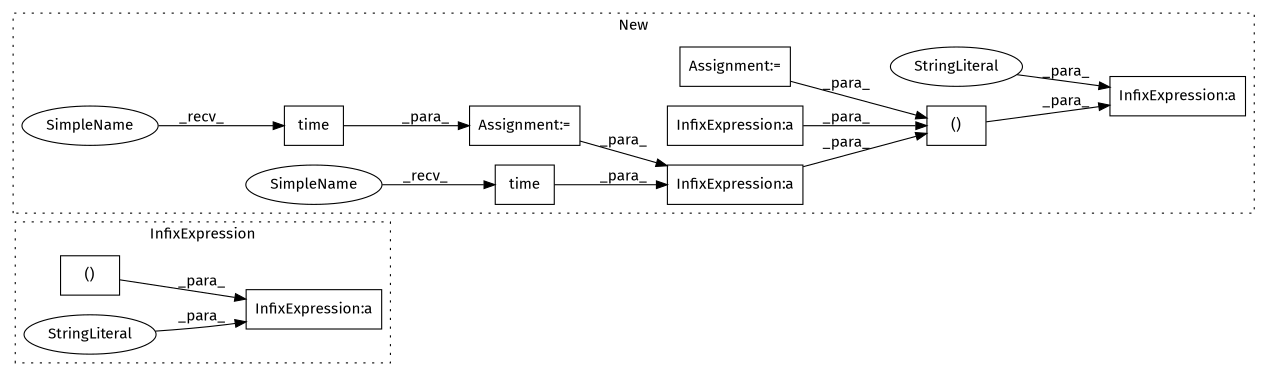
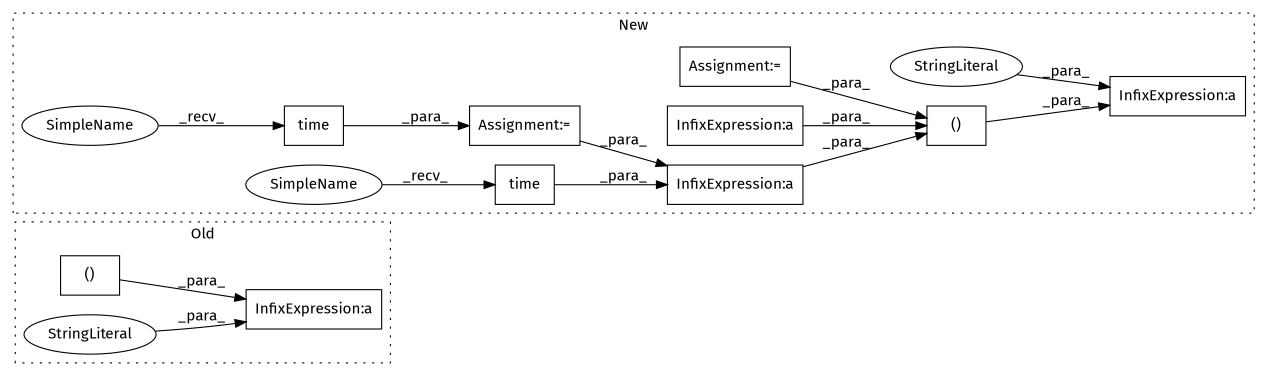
cluster "InfixExpression": label "InfixExpression" -> "Old"
